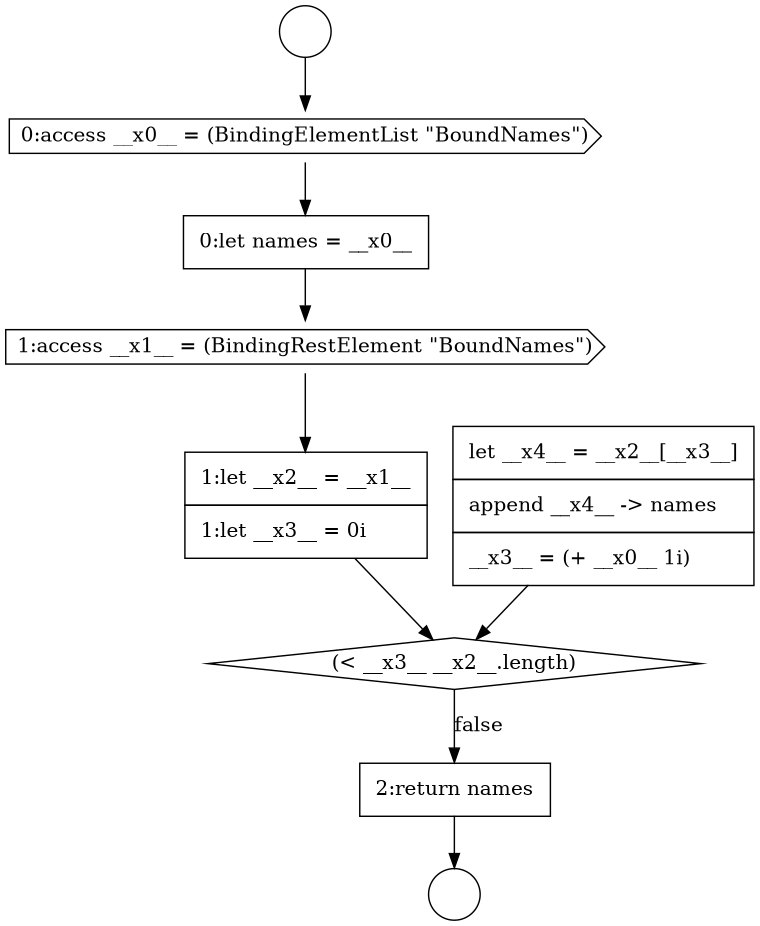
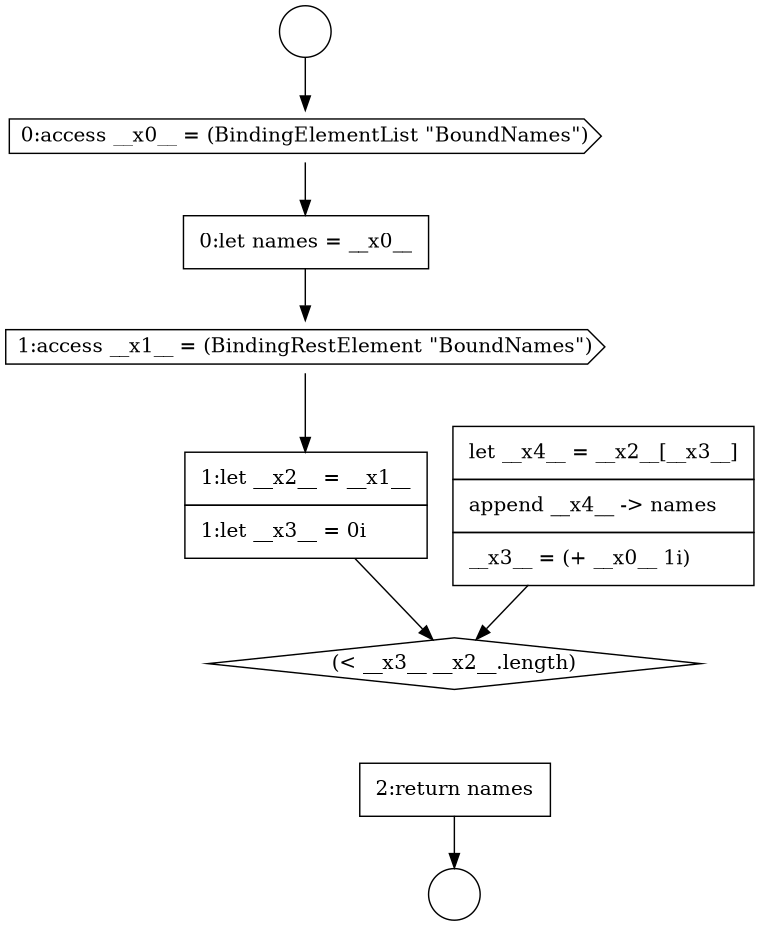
edge "(< __x3__ __x2__.length)" -> "2:return names": removed, label "false"
